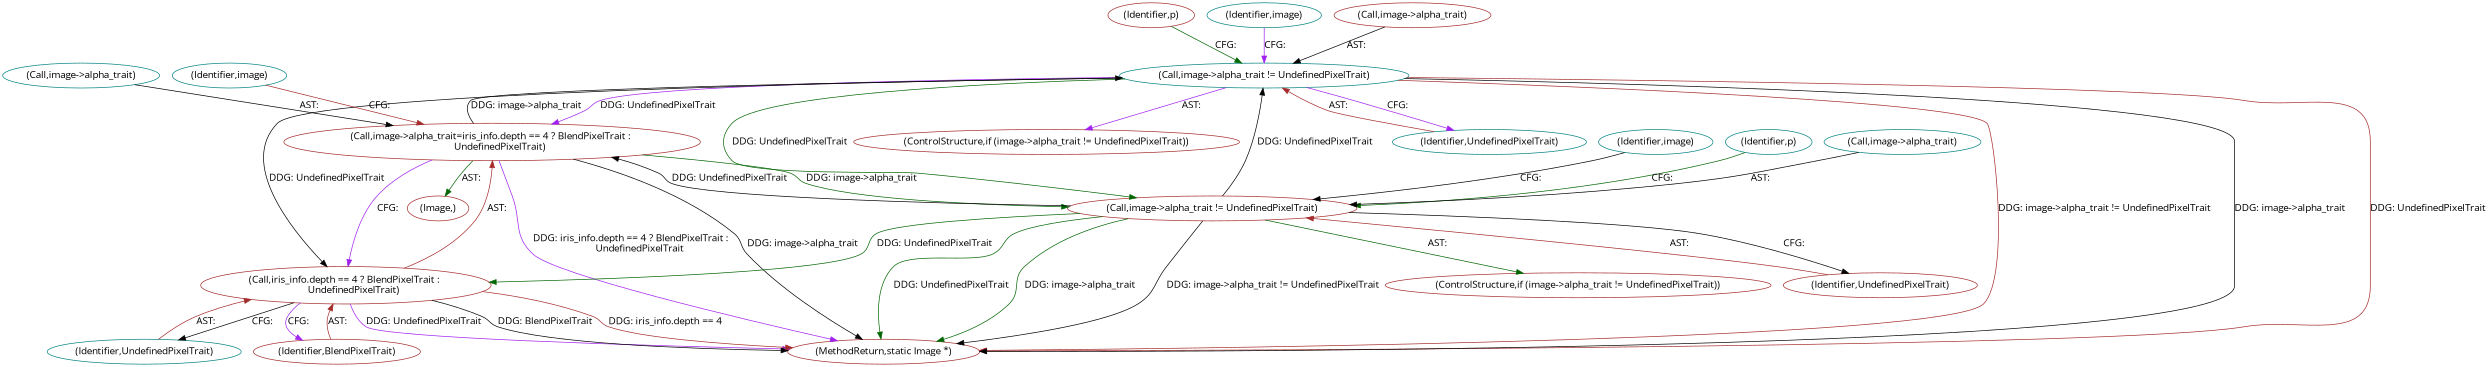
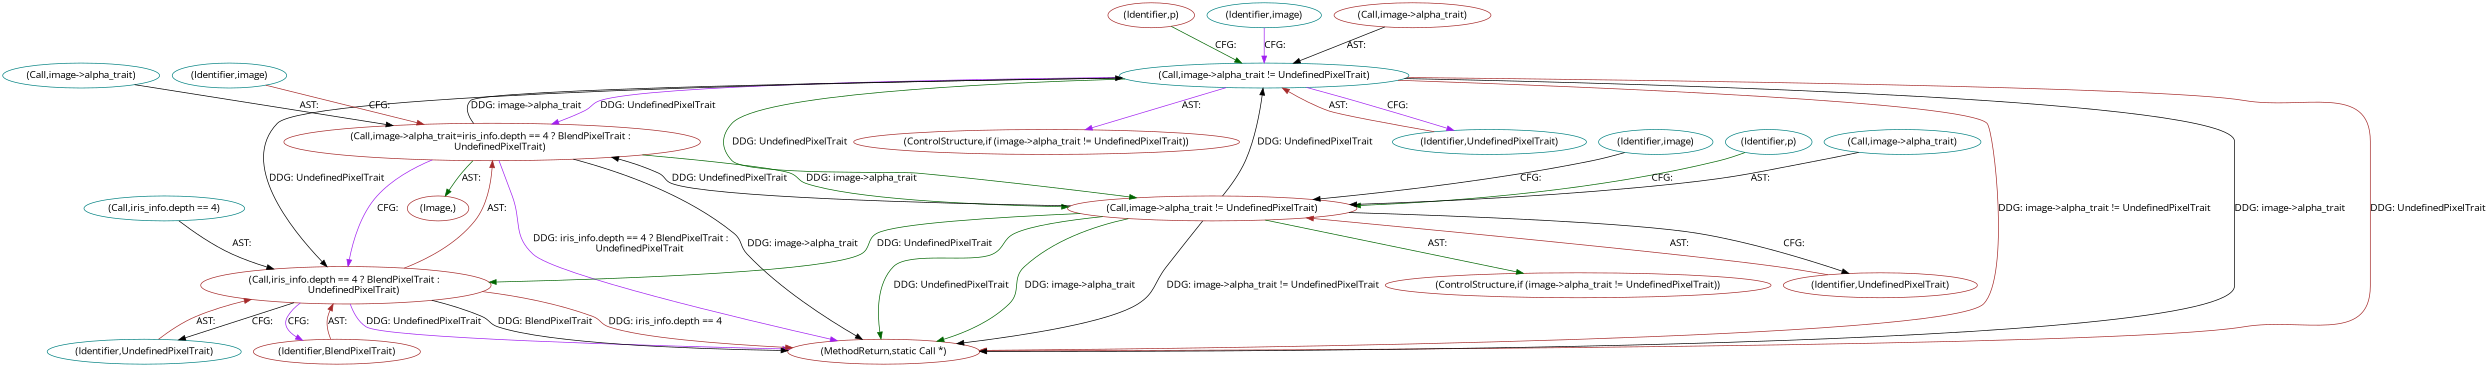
node "(Call,iris_info.depth == 4)": added
node "(MethodReturn,static Image *)": label "(MethodReturn,static Image *)" -> "(MethodReturn,static Call *)"
